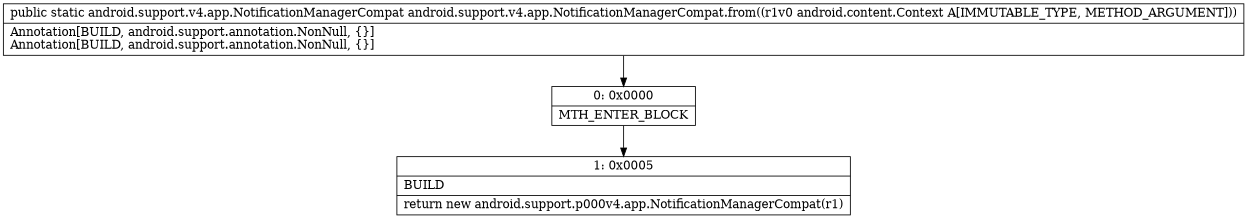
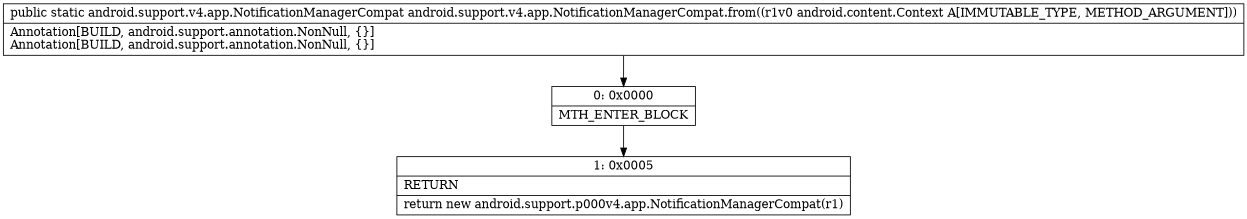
node "1: 0x0005": text "BUILD" -> "RETURN"
